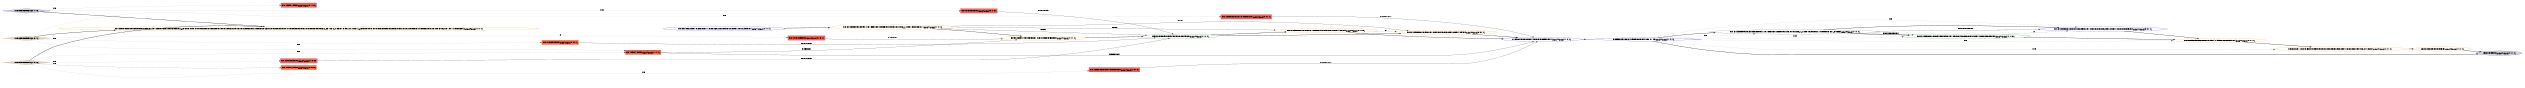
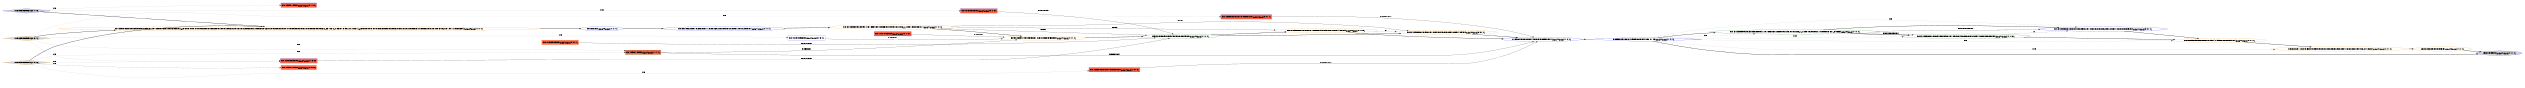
node "transport.start()@@@13@@@['1', '1', '1']": added
node "final String expectation@@@2@@@['0', '1', '0']": added
edge "runExpectHeaderTest['0', '0', '1']" -> "final String expectation@@@2@@@['0', '0', '1']": label "0" -> "true"
node "final String expectation@@@2@@@['0', '0', '1']": fillcolor tomato -> white
edge "runExpectHeaderTest['0', '0', '1']" -> "final int contentLength@@@2@@@['0', '0', '1']": now "runExpectHeaderTest['0', '0', '1']" -> "final int contentLength@@@2@@@['1', '0', '0']"
